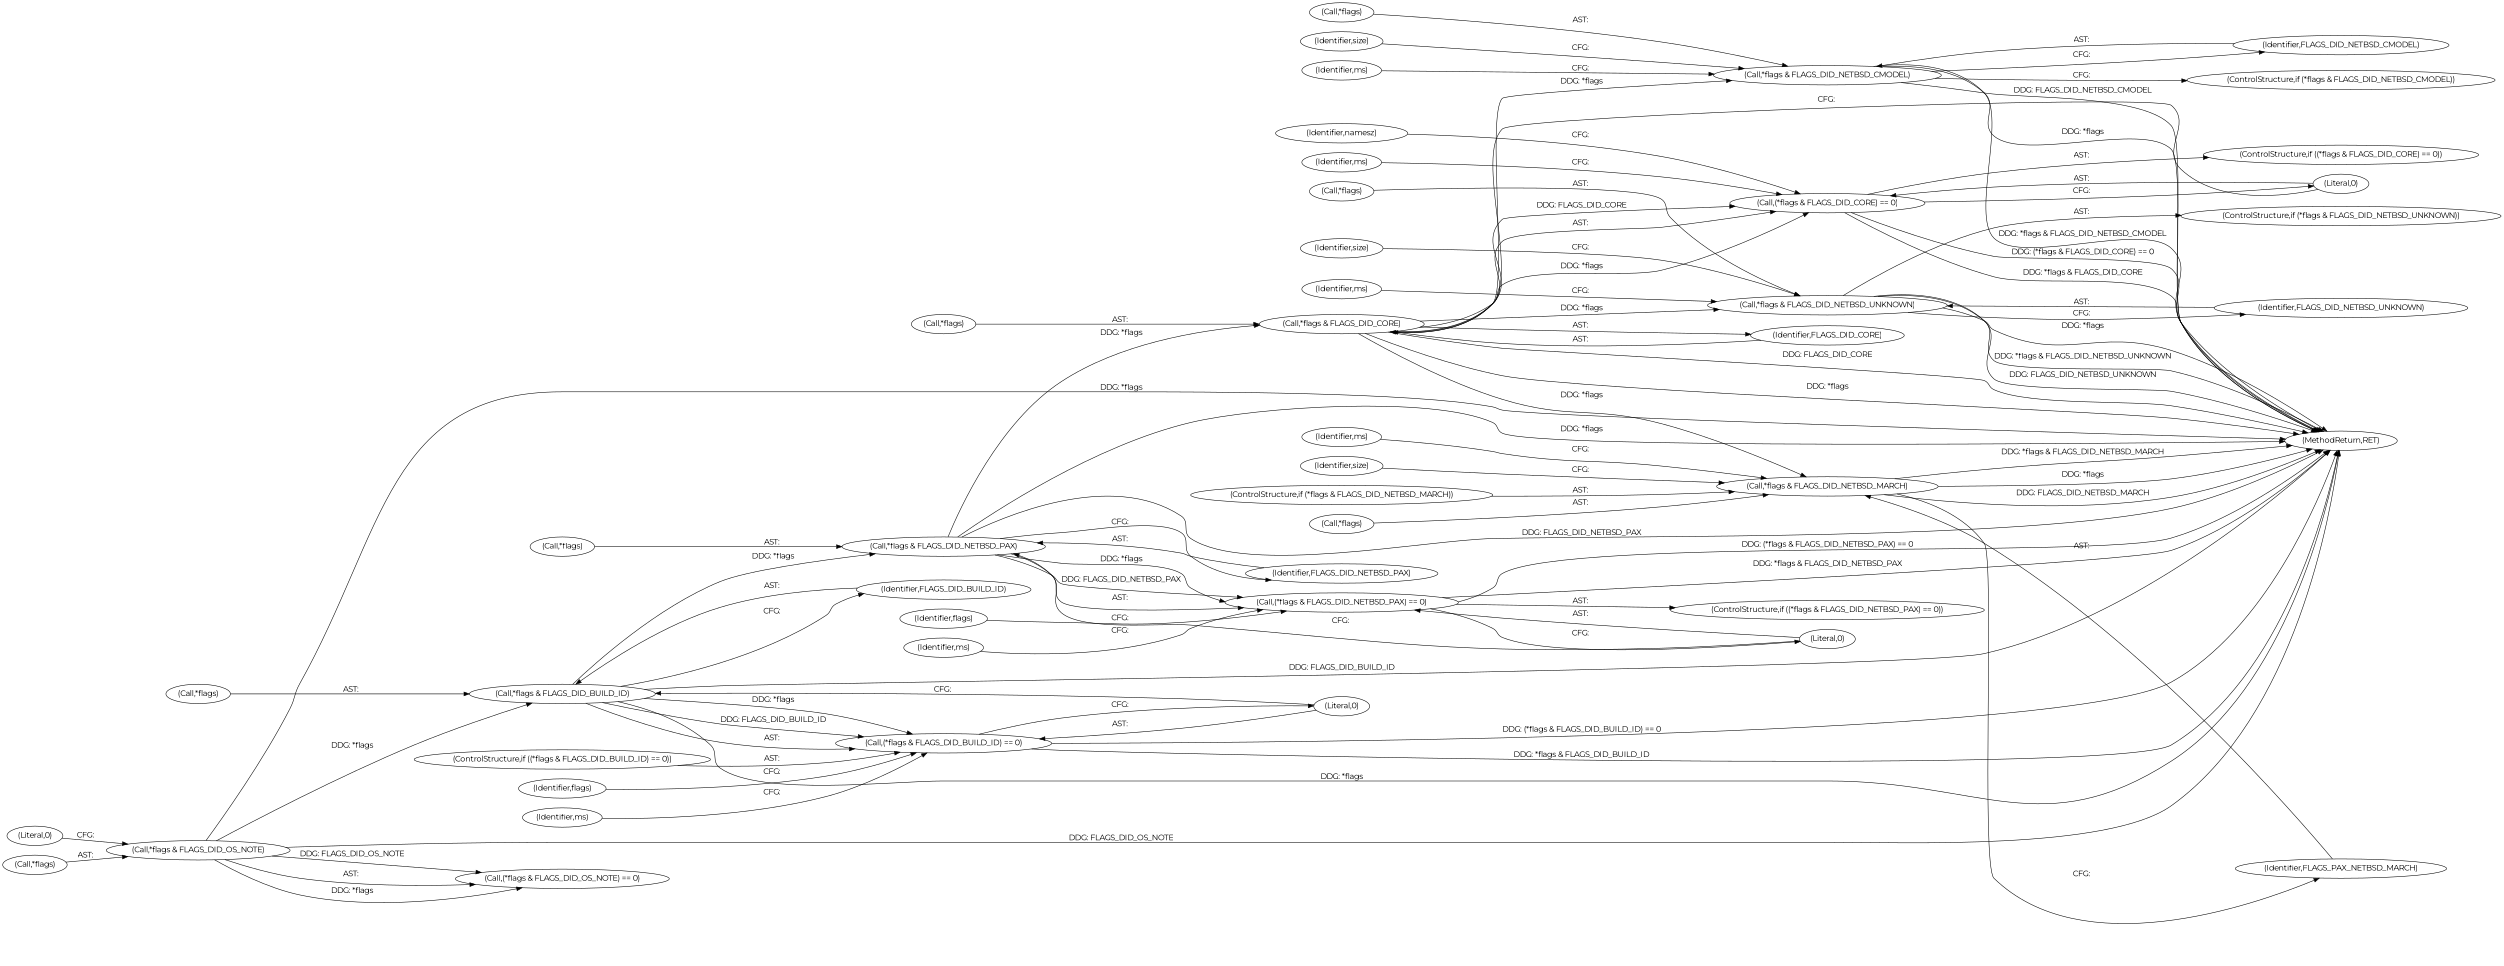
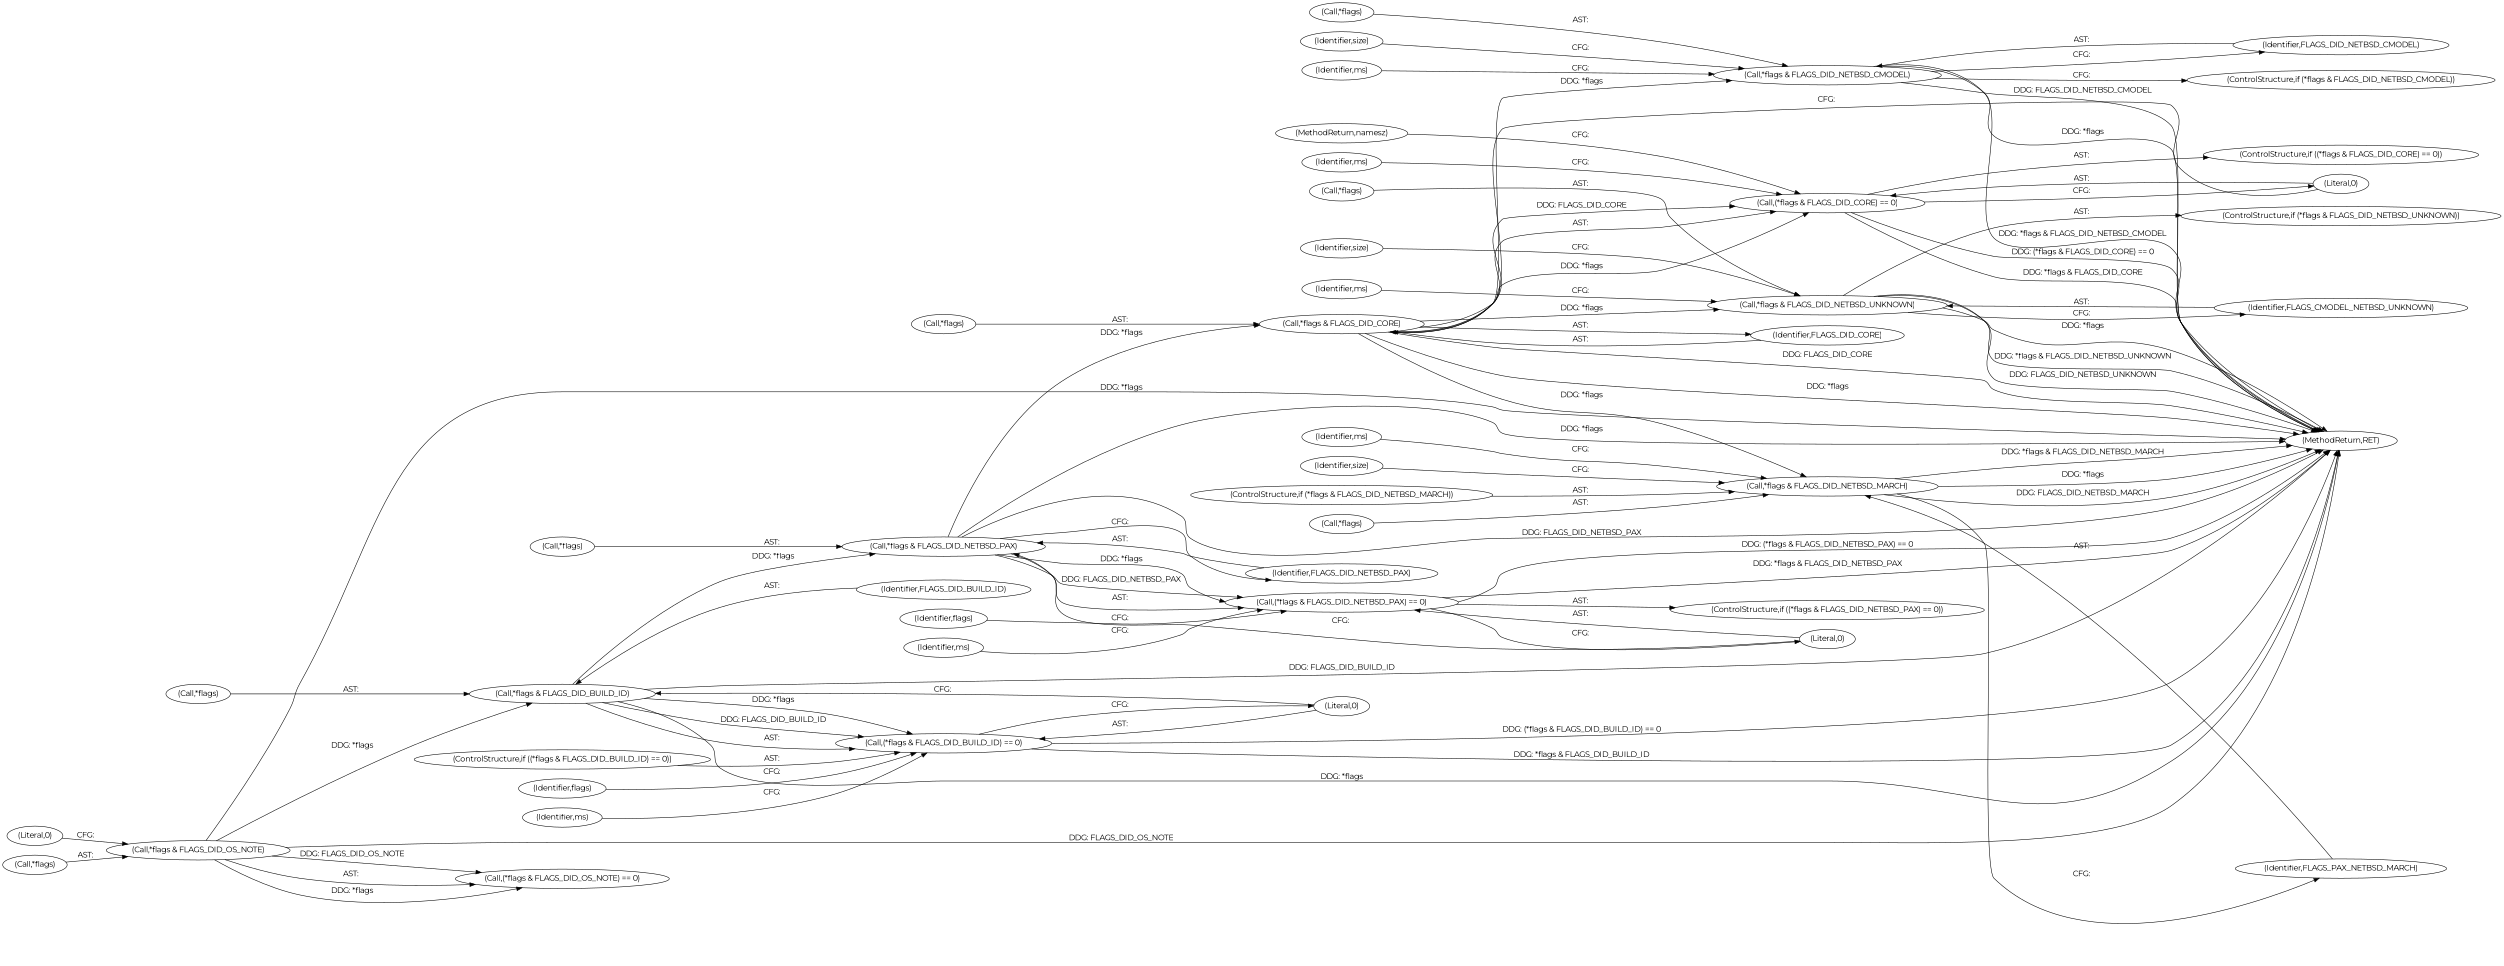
node "(Identifier,namesz)": label "(Identifier,namesz)" -> "(MethodReturn,namesz)"
node "(Identifier,FLAGS_DID_NETBSD_UNKNOWN)": label "(Identifier,FLAGS_DID_NETBSD_UNKNOWN)" -> "(Identifier,FLAGS_CMODEL_NETBSD_UNKNOWN)"
edge "(Call,*flags & FLAGS_DID_BUILD_ID)" -> "(Identifier,FLAGS_DID_BUILD_ID)": removed, label "CFG:"
